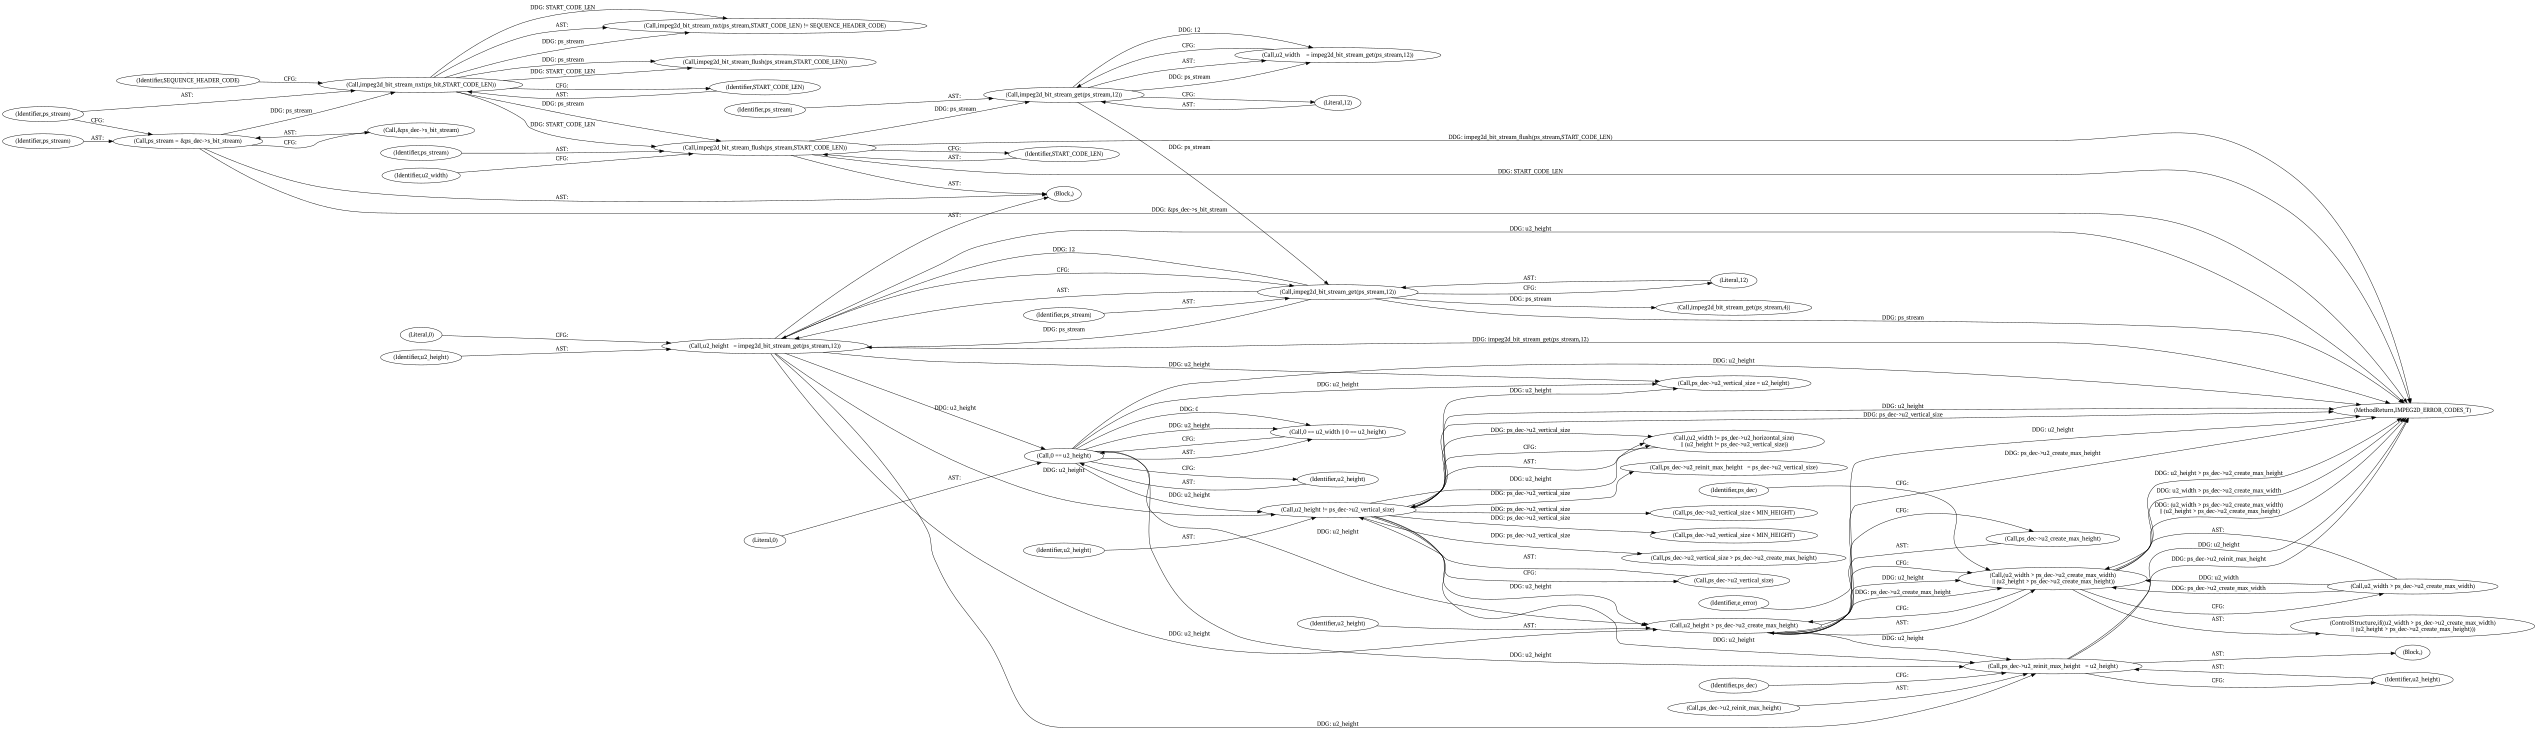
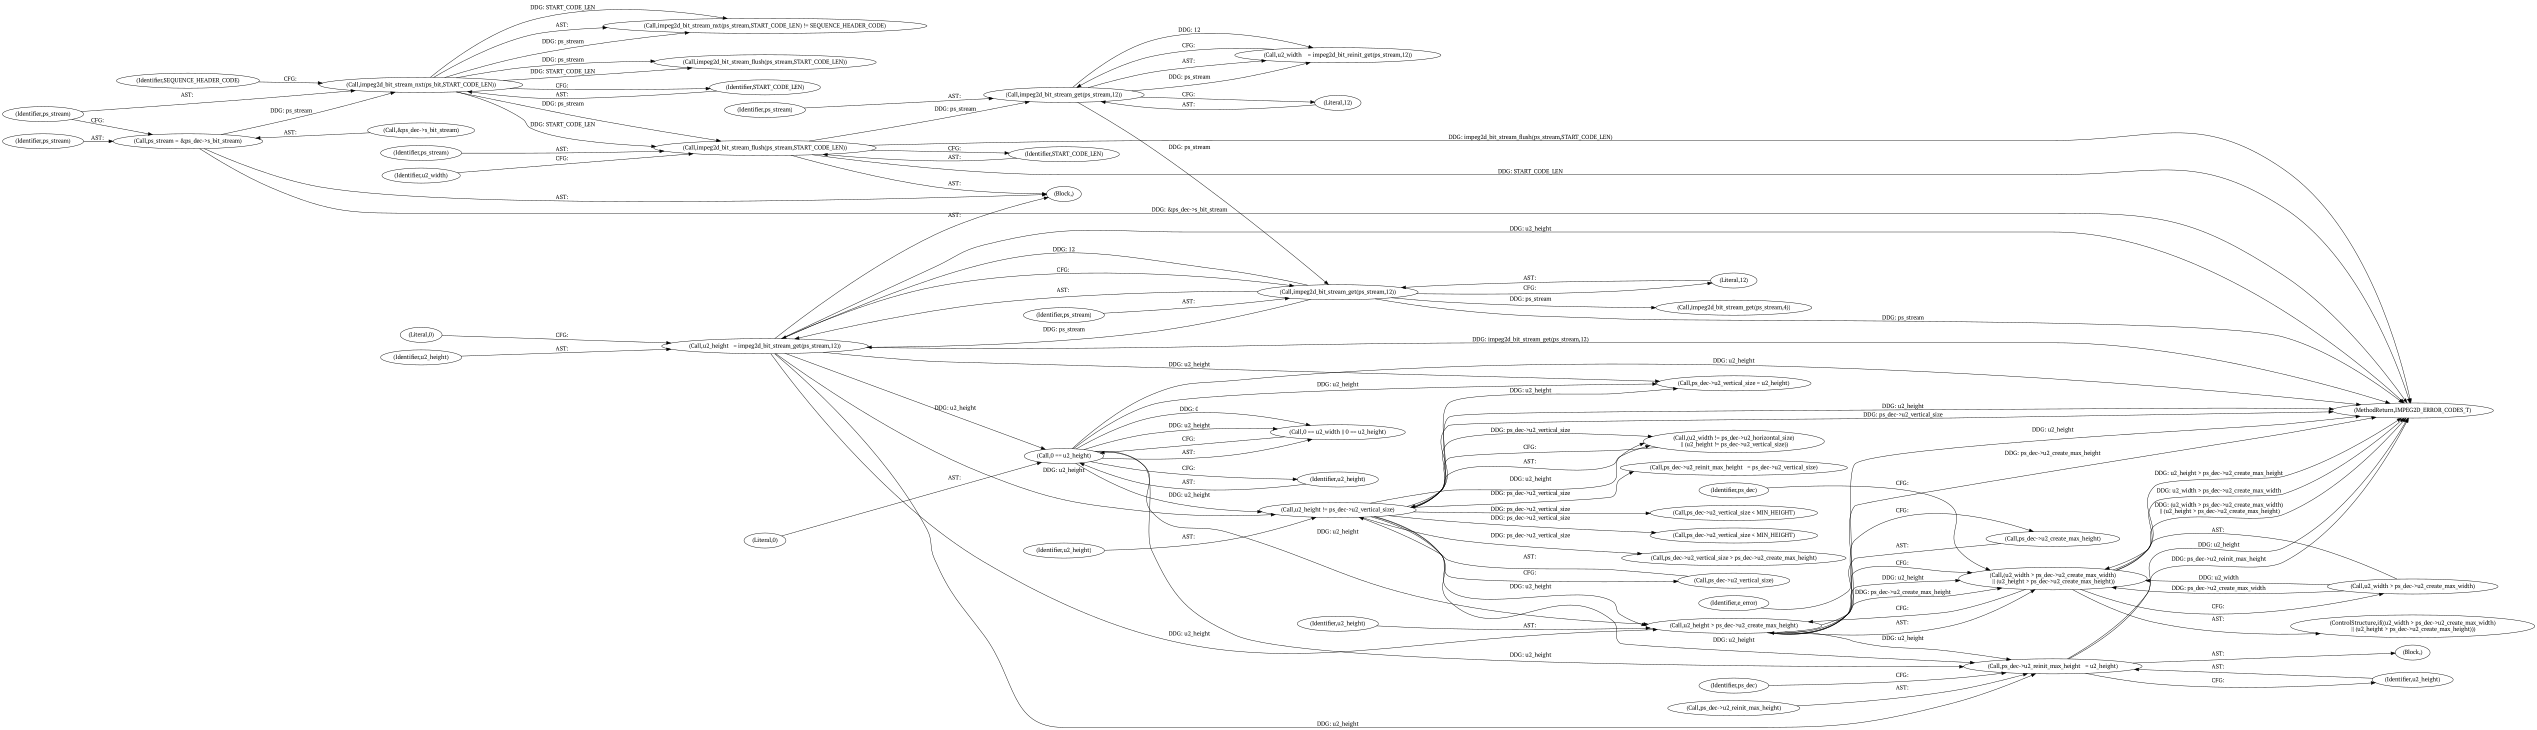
node "(Call,u2_width    = impeg2d_bit_stream_get(ps_stream,12))": label "(Call,u2_width    = impeg2d_bit_stream_get(ps_stream,12))" -> "(Call,u2_width    = impeg2d_bit_reinit_get(ps_stream,12))"
edge "(Call,ps_stream = &ps_dec->s_bit_stream)" -> "(Call,&ps_dec->s_bit_stream)": removed, label "CFG:"
